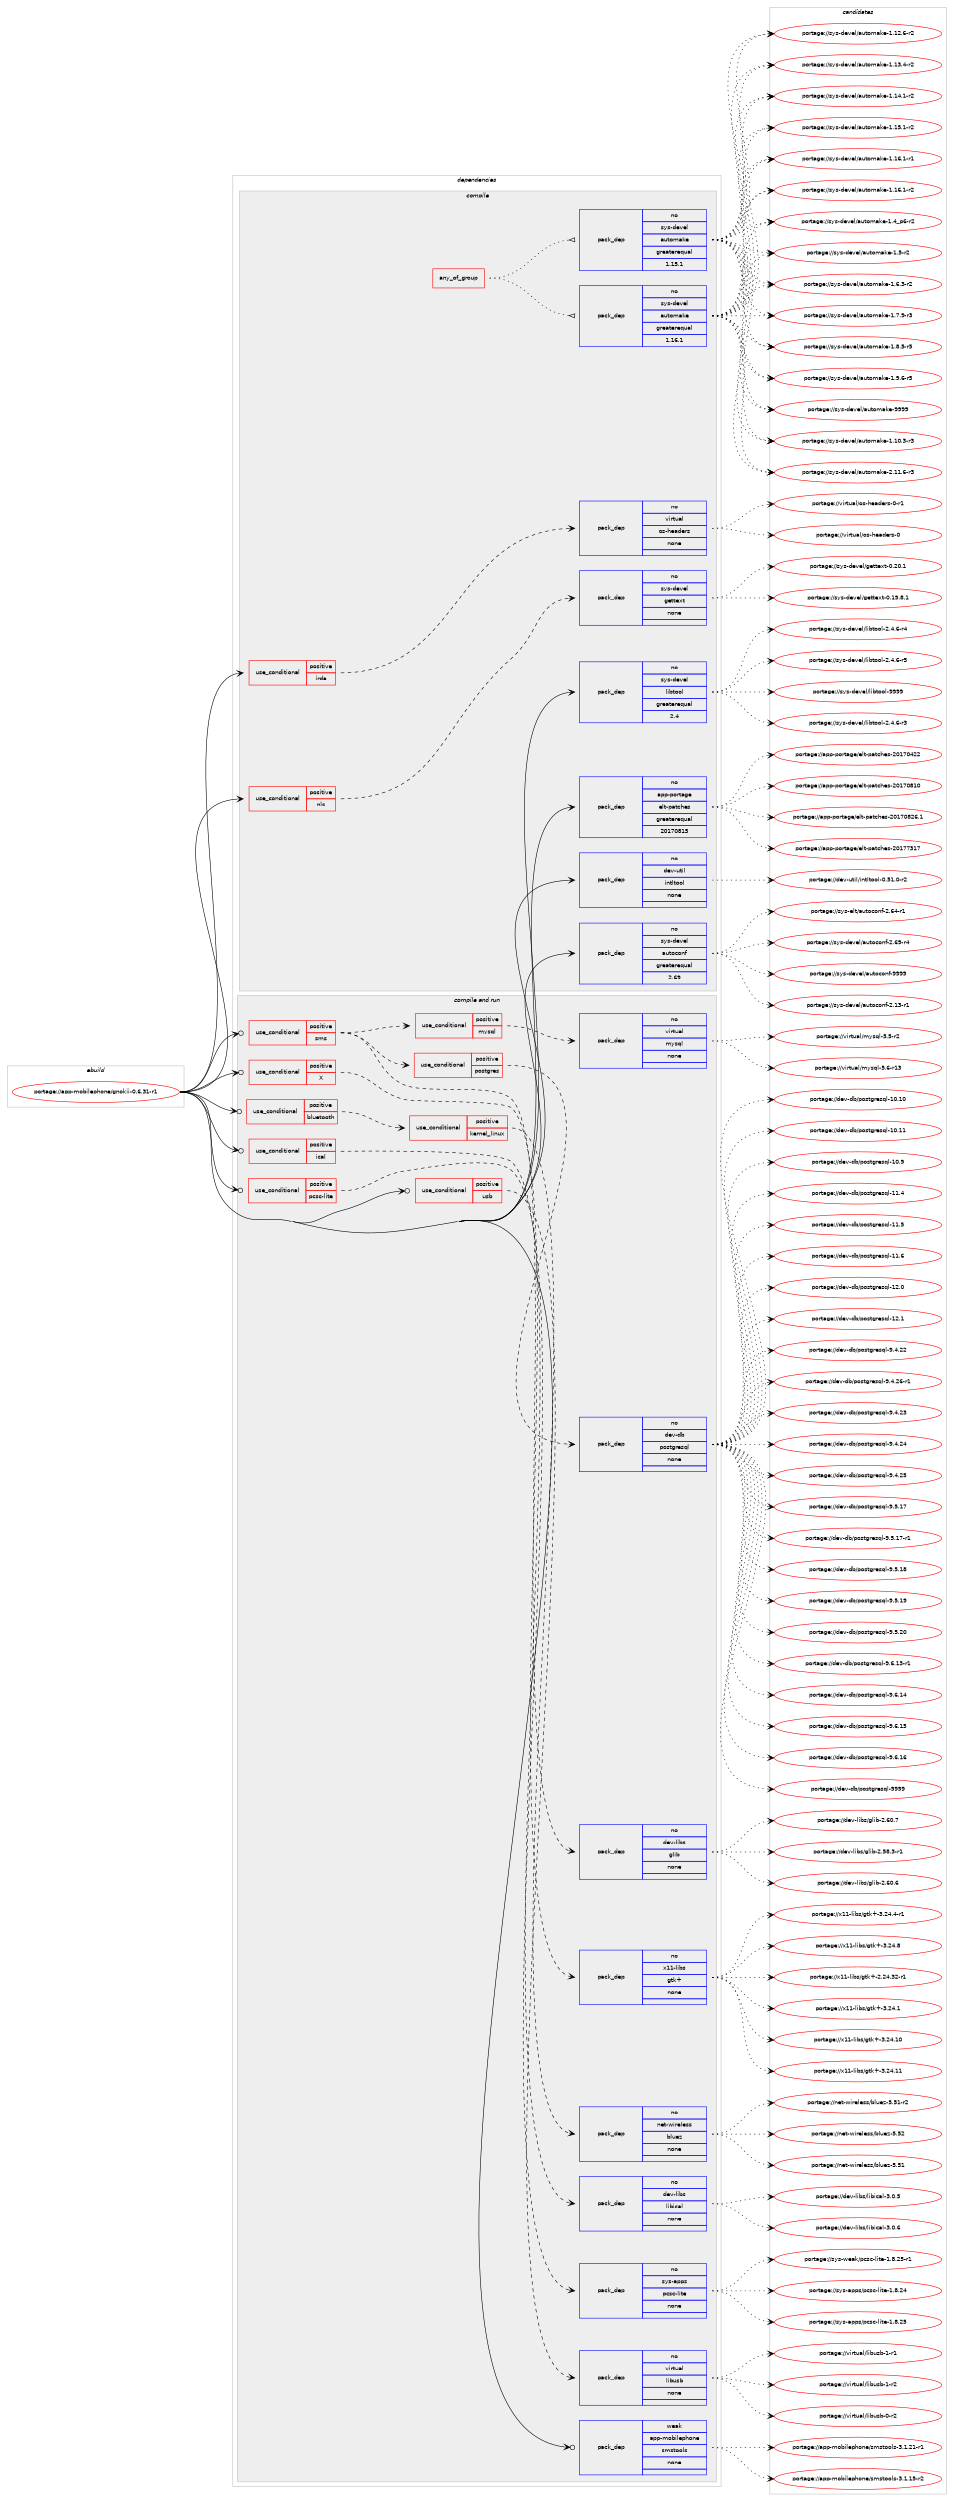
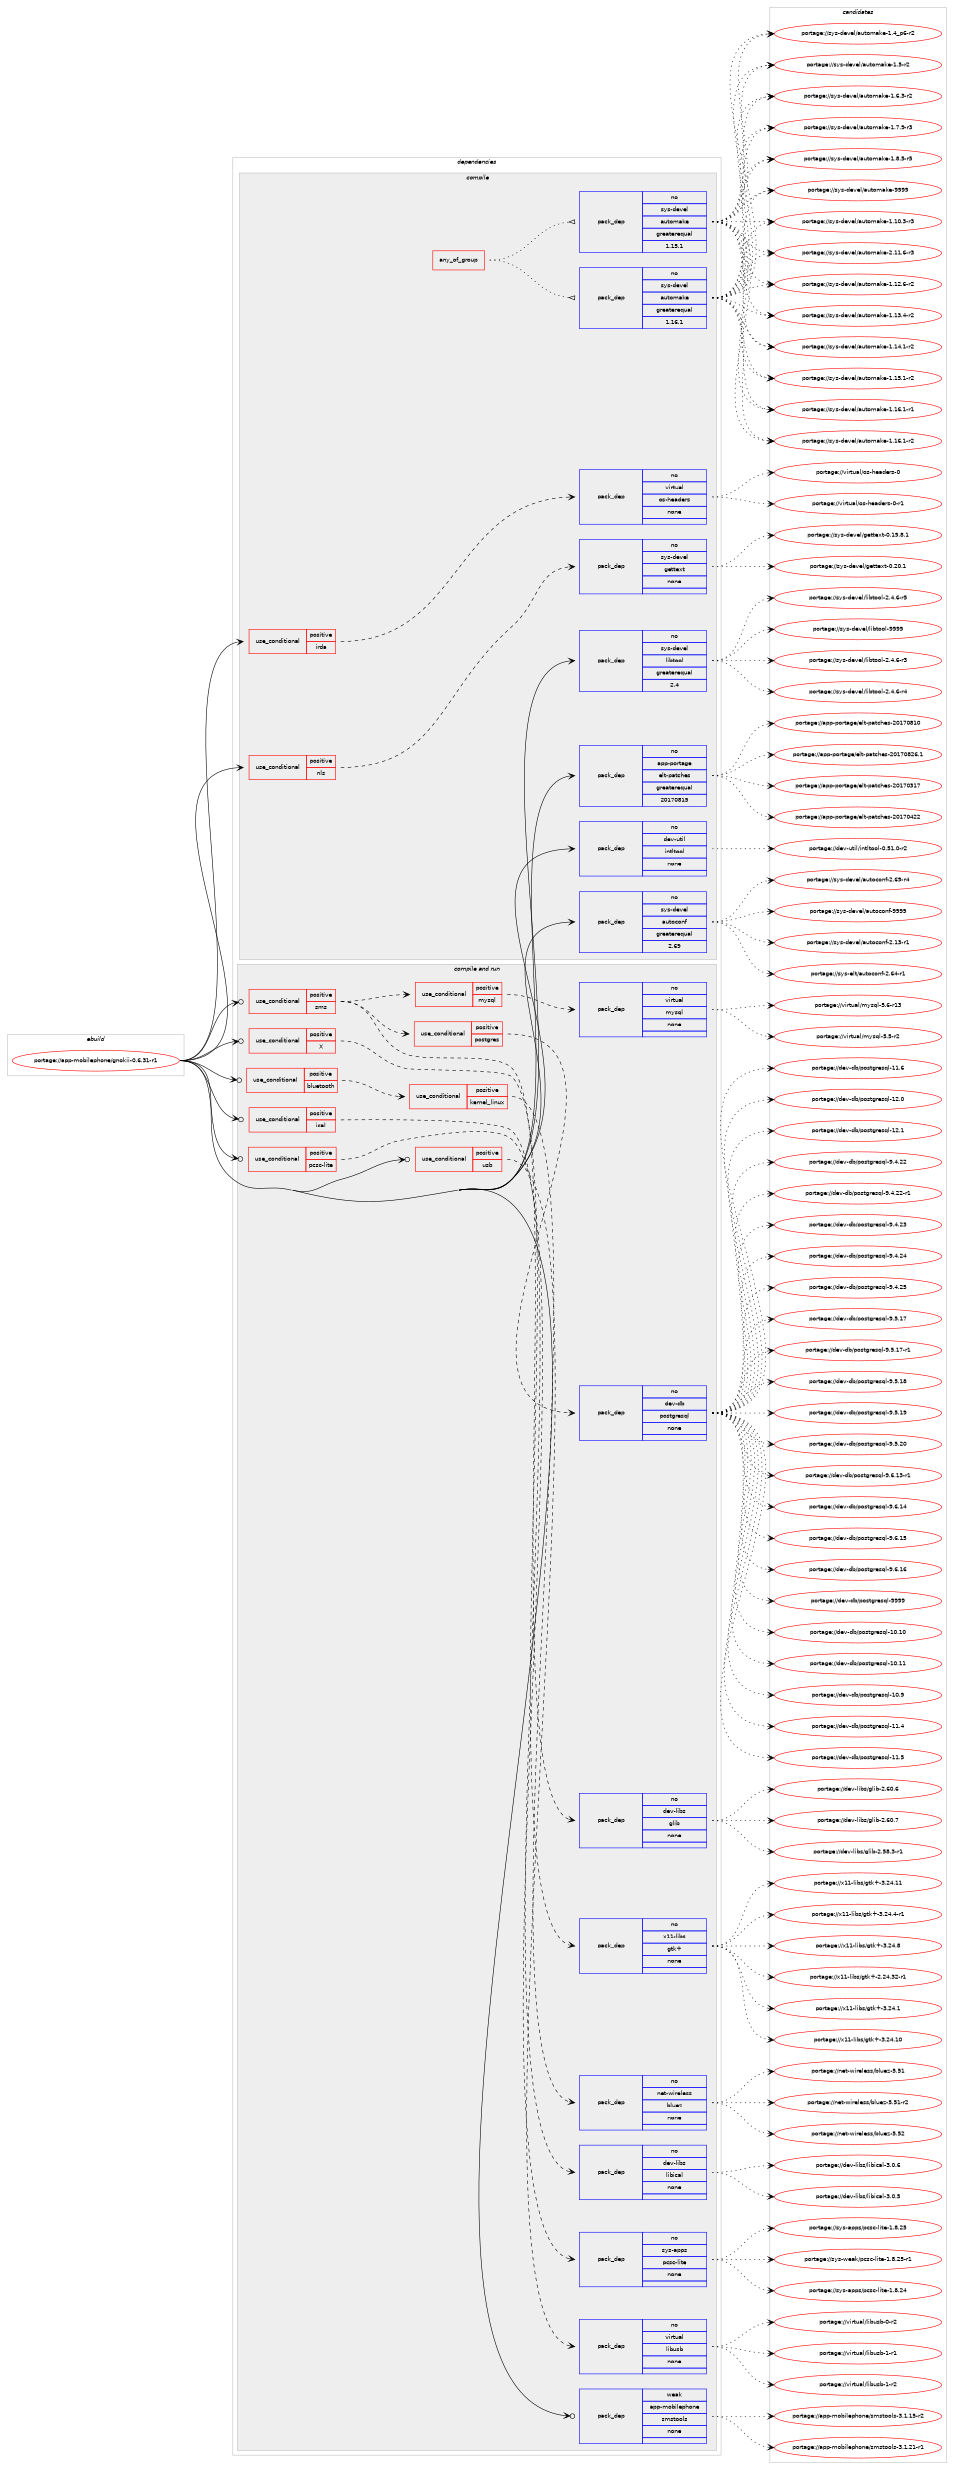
node "portage://sys-devel/automake-1.9.6-r5": removed
node "portage://app-portage/elt-patches-20177317": label "portage://app-portage/elt-patches-20177317" -> "portage://app-portage/elt-patches-20170317"
node "portage://dev-db/postgresql-9.4.26-r1": label "portage://dev-db/postgresql-9.4.26-r1" -> "portage://dev-db/postgresql-9.4.22-r1"
